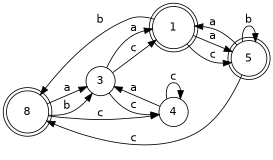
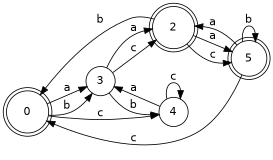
node "1": label "1" -> "2"
edge "3" -> "4": label "c" -> "b"
node "8": label "8" -> "0"
